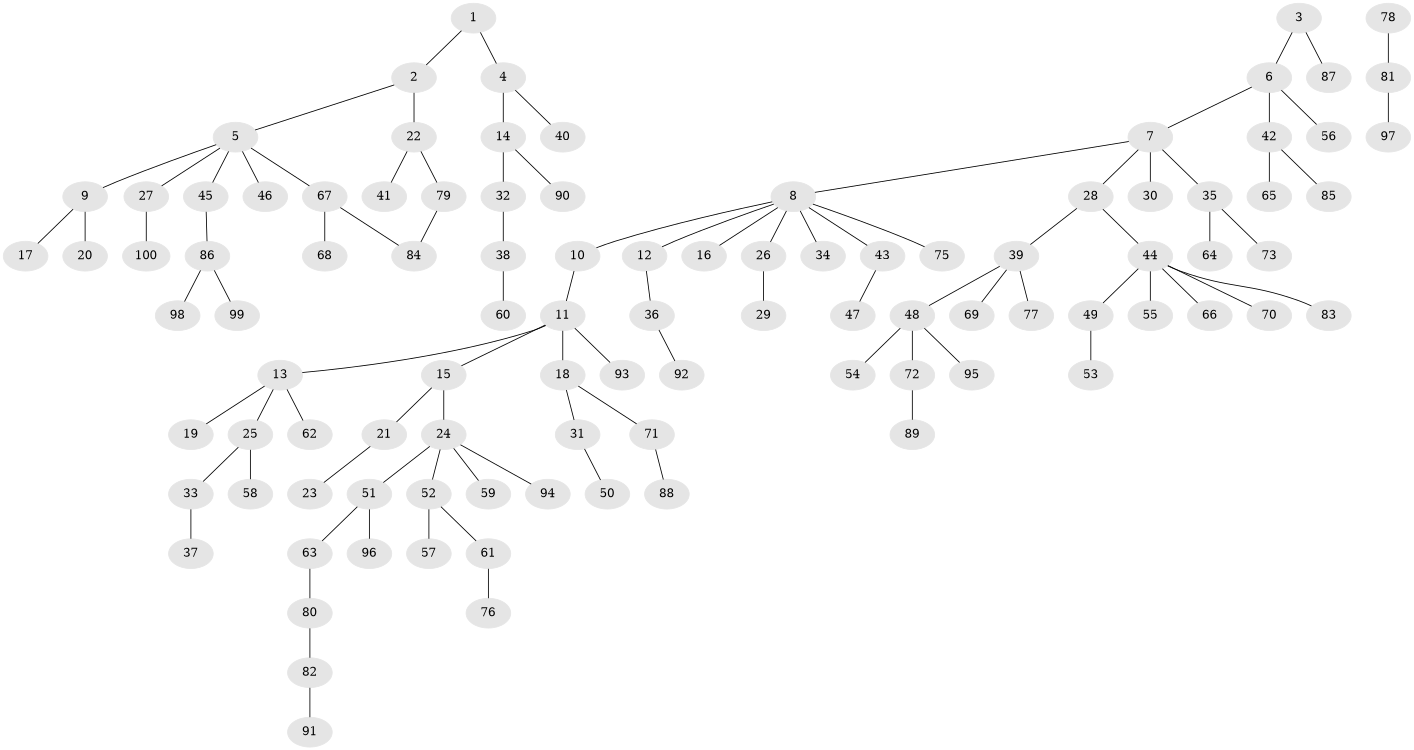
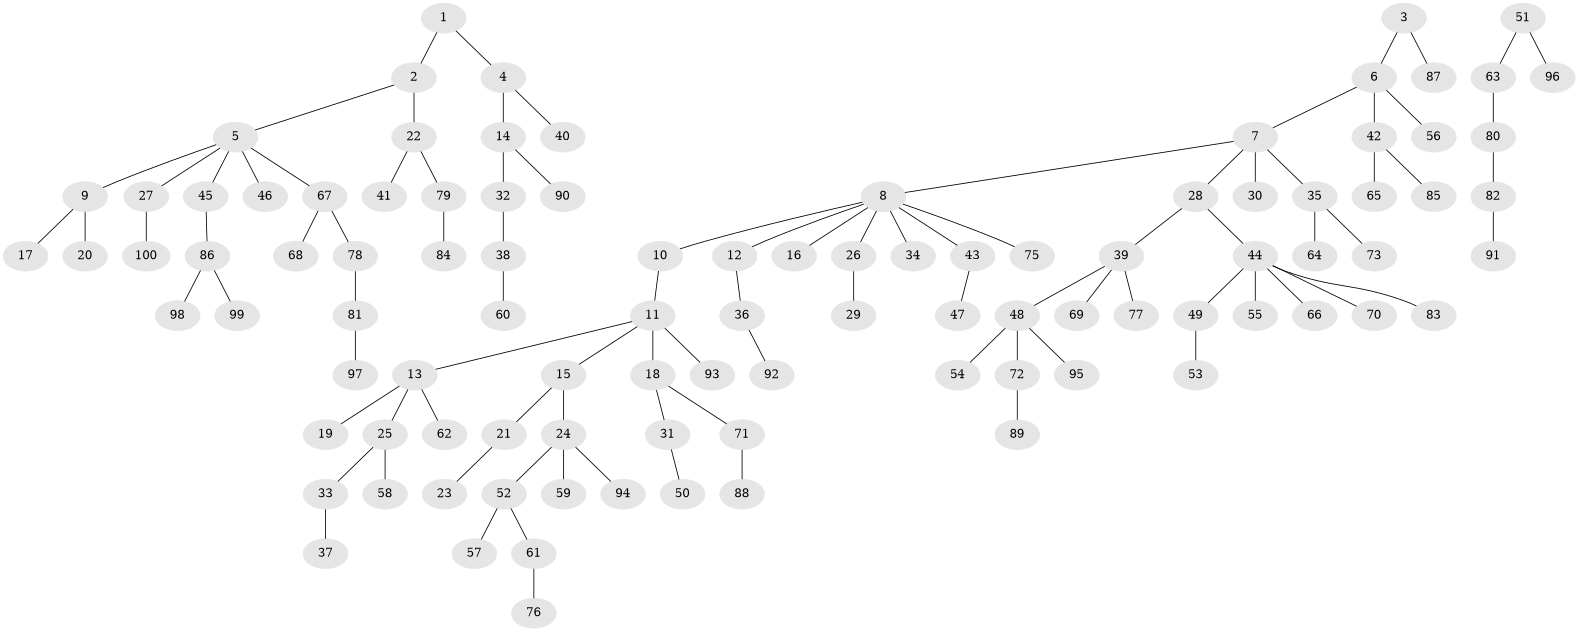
edge "67" -- "84": now "67" -- "78"
edge "24" -- "51": removed
